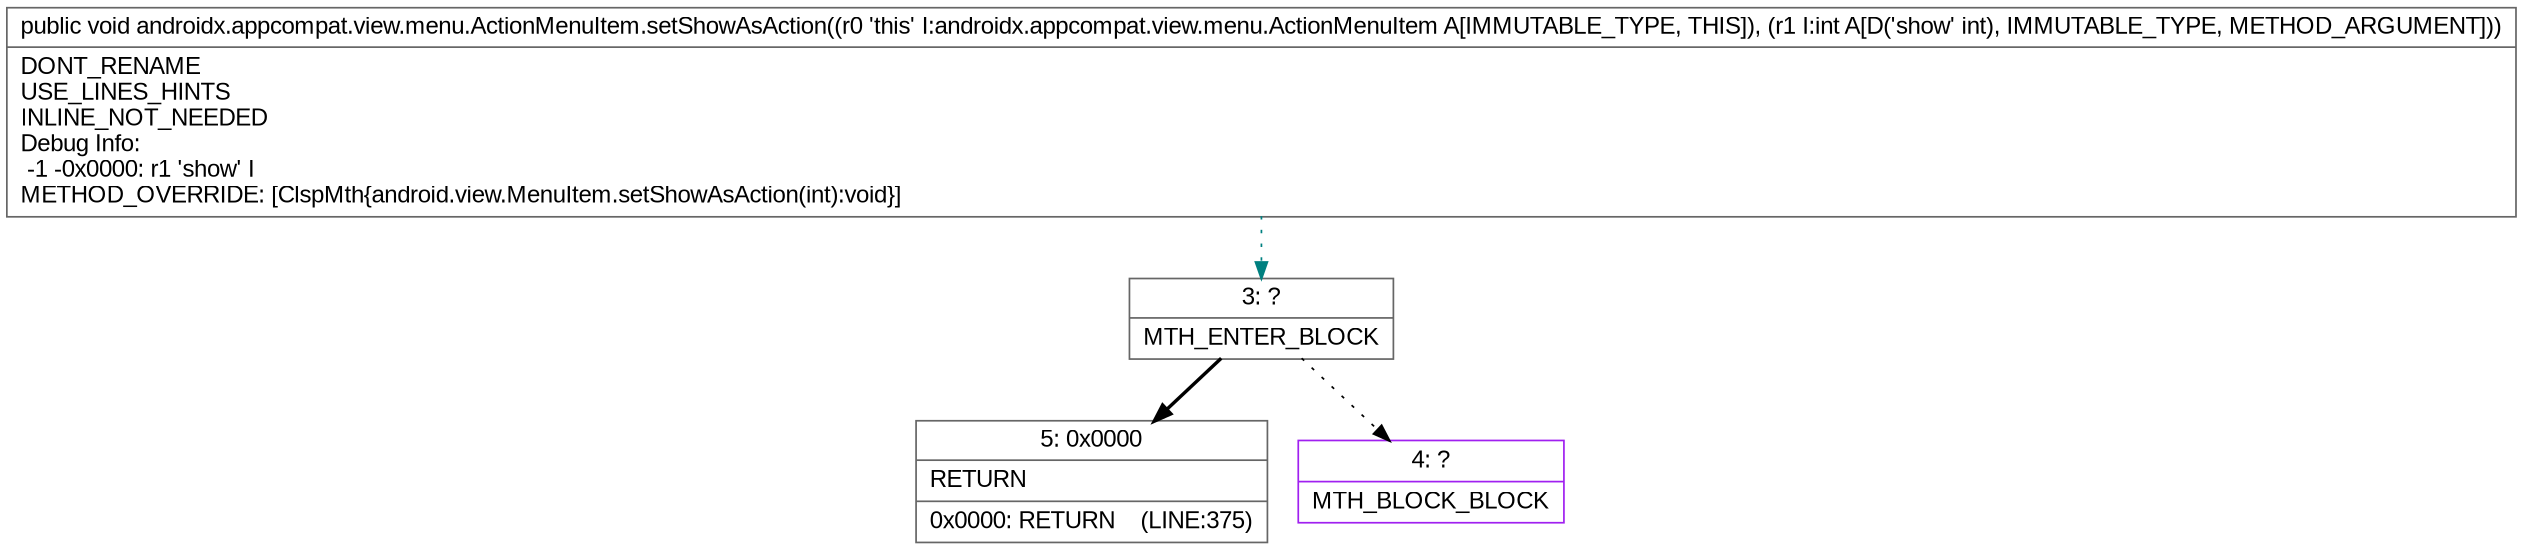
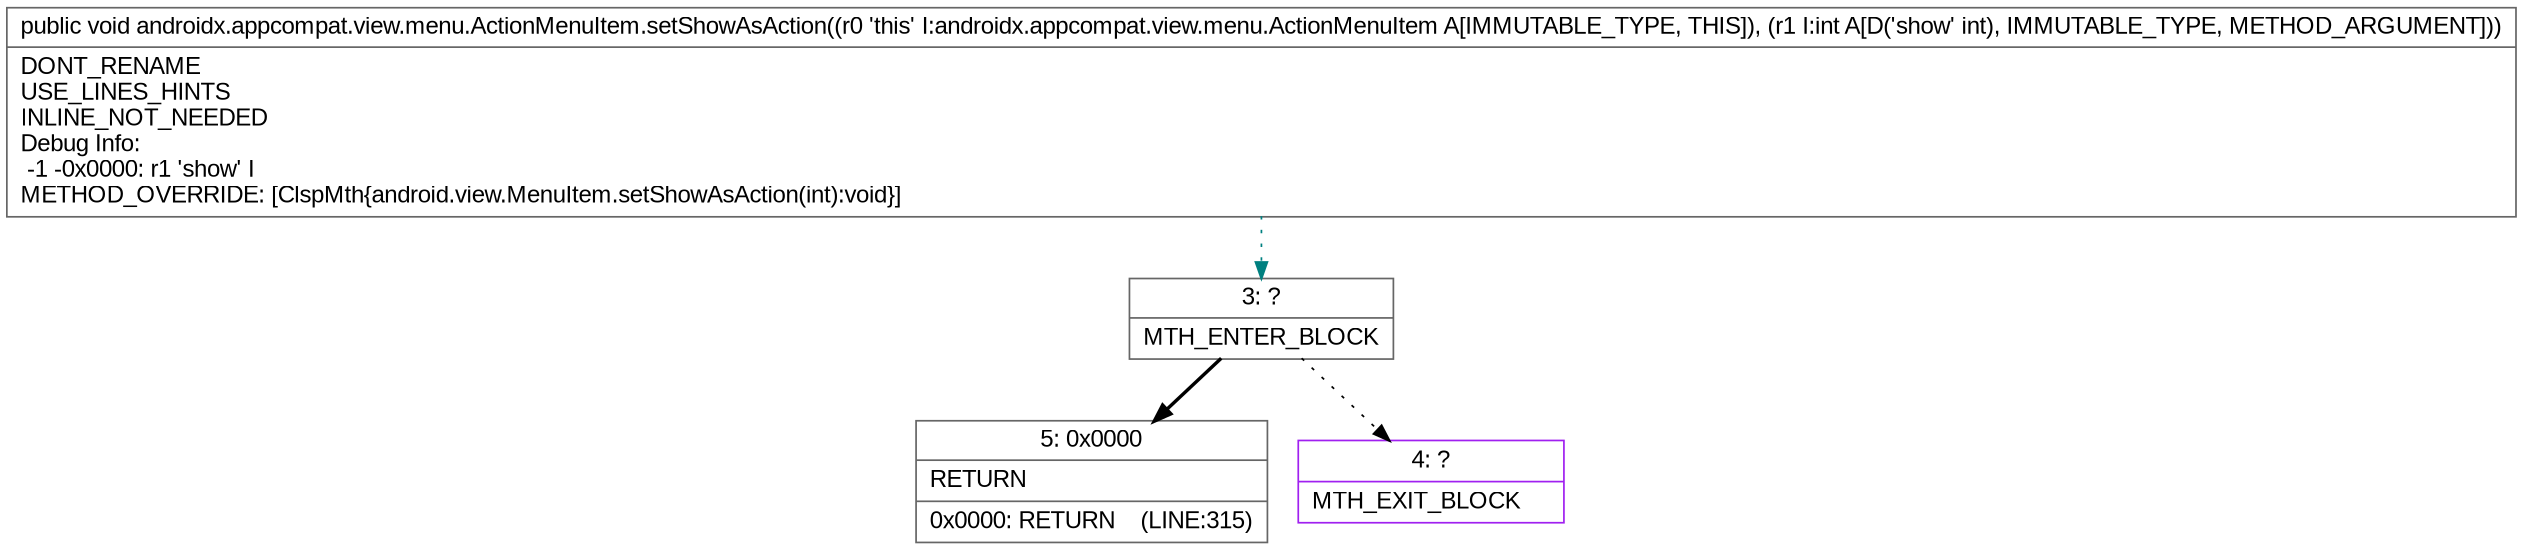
node "4: ?": text "MTH_BLOCK_BLOCK" -> "MTH_EXIT_BLOCK"
node "5: 0x0000": text "0x0000: RETURN    (LINE:375)" -> "0x0000: RETURN    (LINE:315)"
